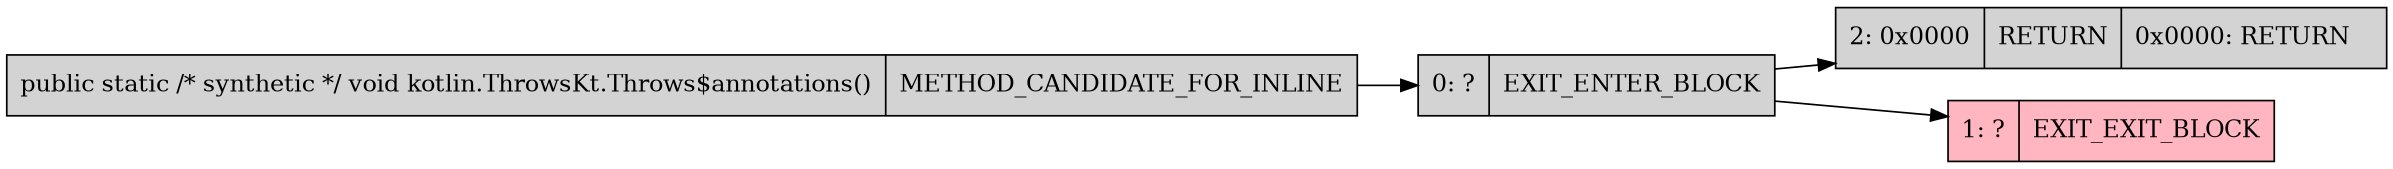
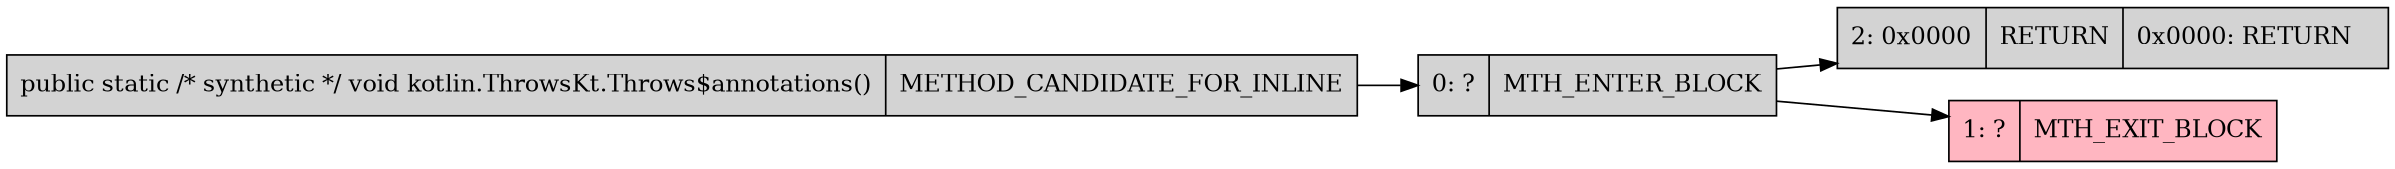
node "0: ?": text "EXIT_ENTER_BLOCK" -> "MTH_ENTER_BLOCK"
node "1: ?": text "EXIT_EXIT_BLOCK" -> "MTH_EXIT_BLOCK"
